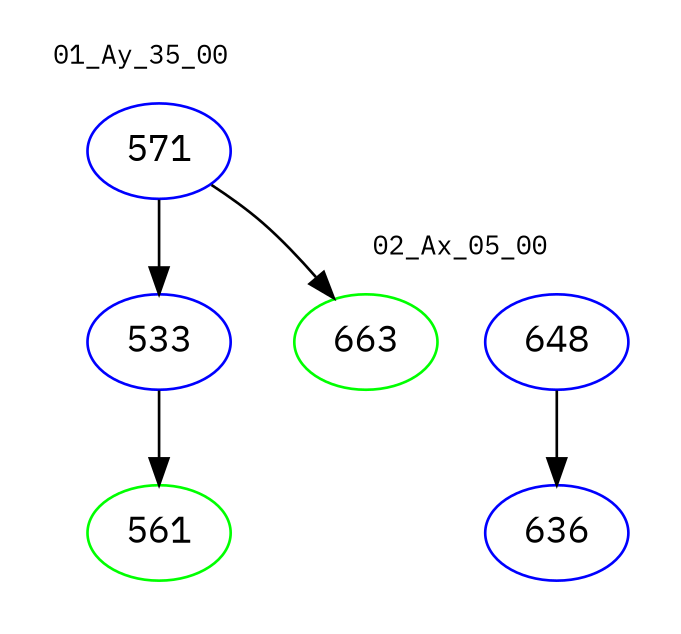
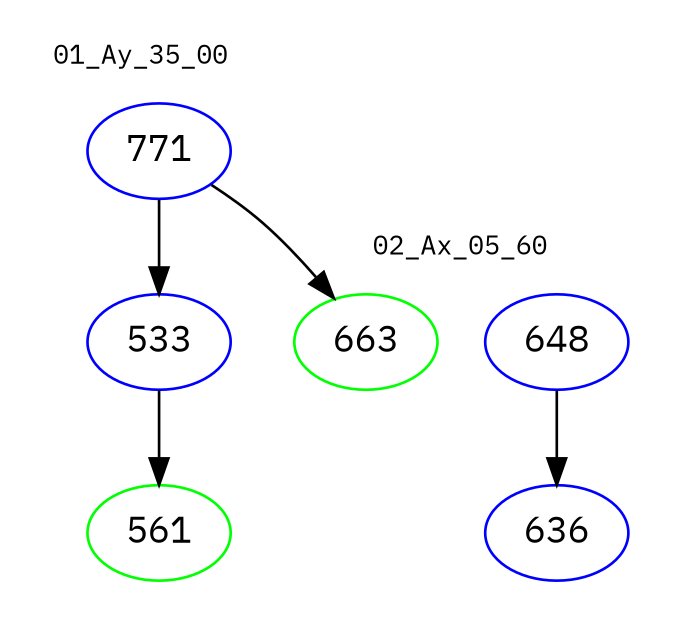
node "571": label "571" -> "771"
cluster "02_Ax_05_00": label "02_Ax_05_00" -> "02_Ax_05_60"
